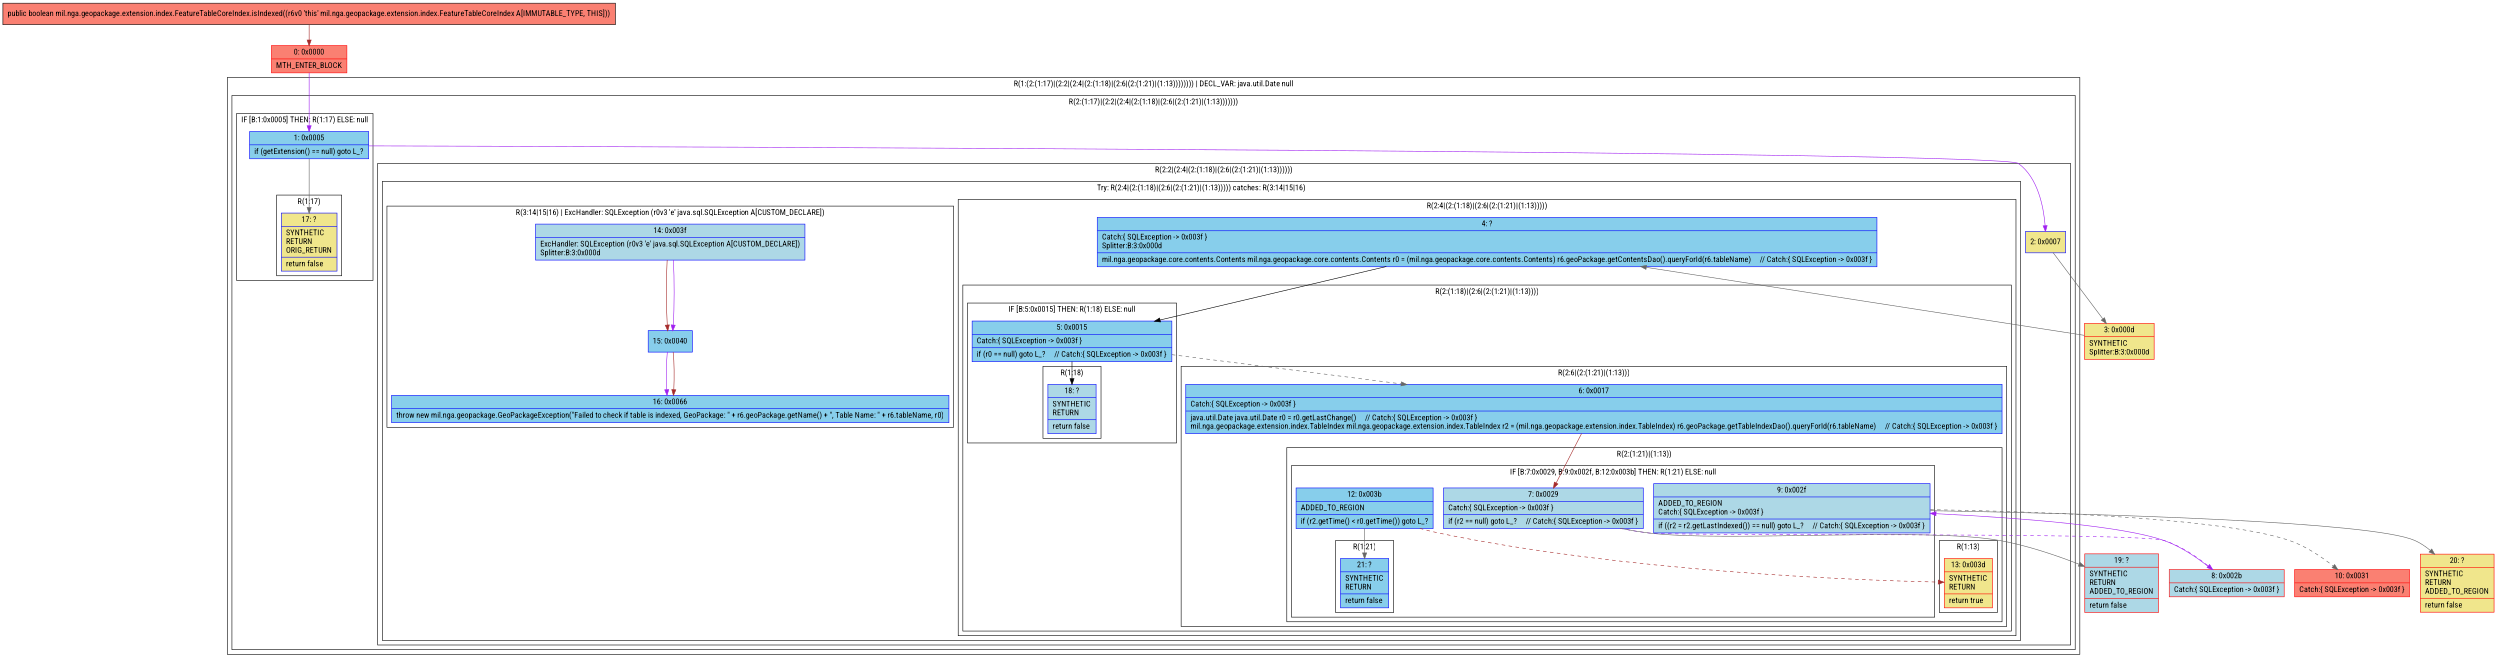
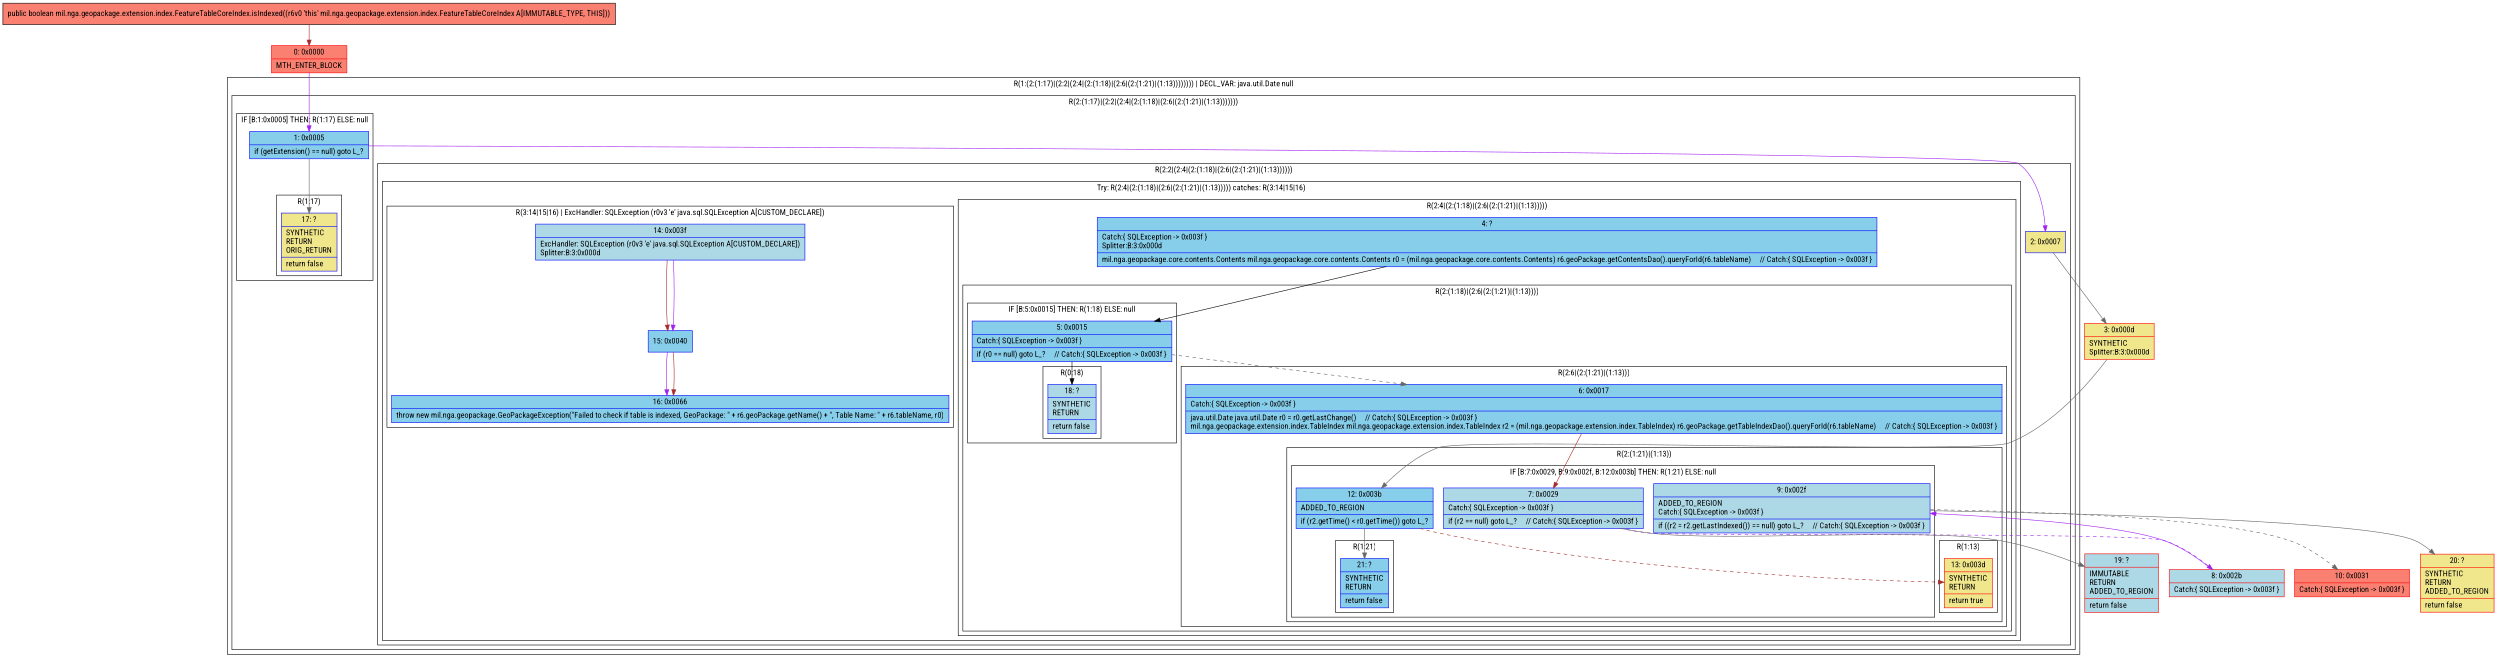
edge "3: 0x000d" -> "4: ?": now "3: 0x000d" -> "12: 0x003b"
cluster "R(1:18)": label "R(1:18)" -> "R(0:18)"
node "19: ?": text "SYNTHETIC" -> "IMMUTABLE"
